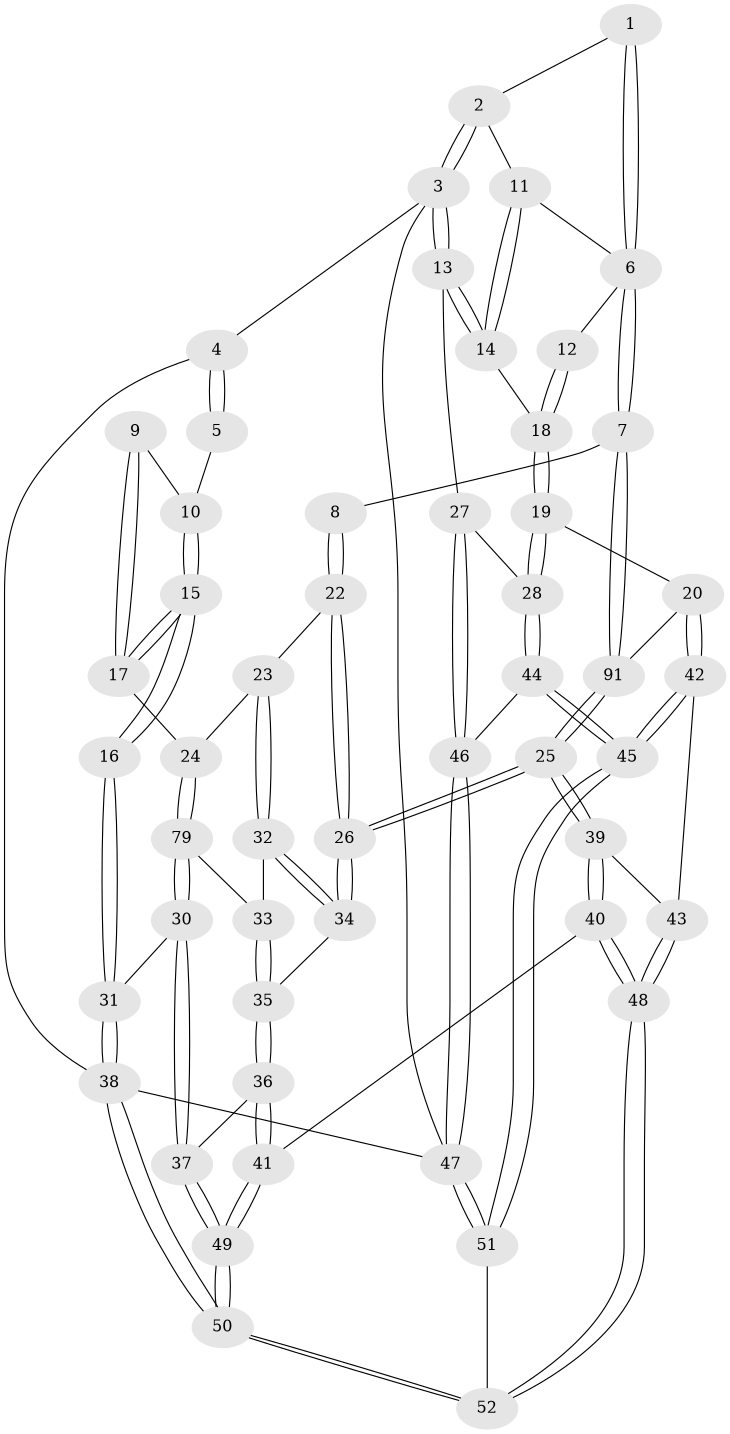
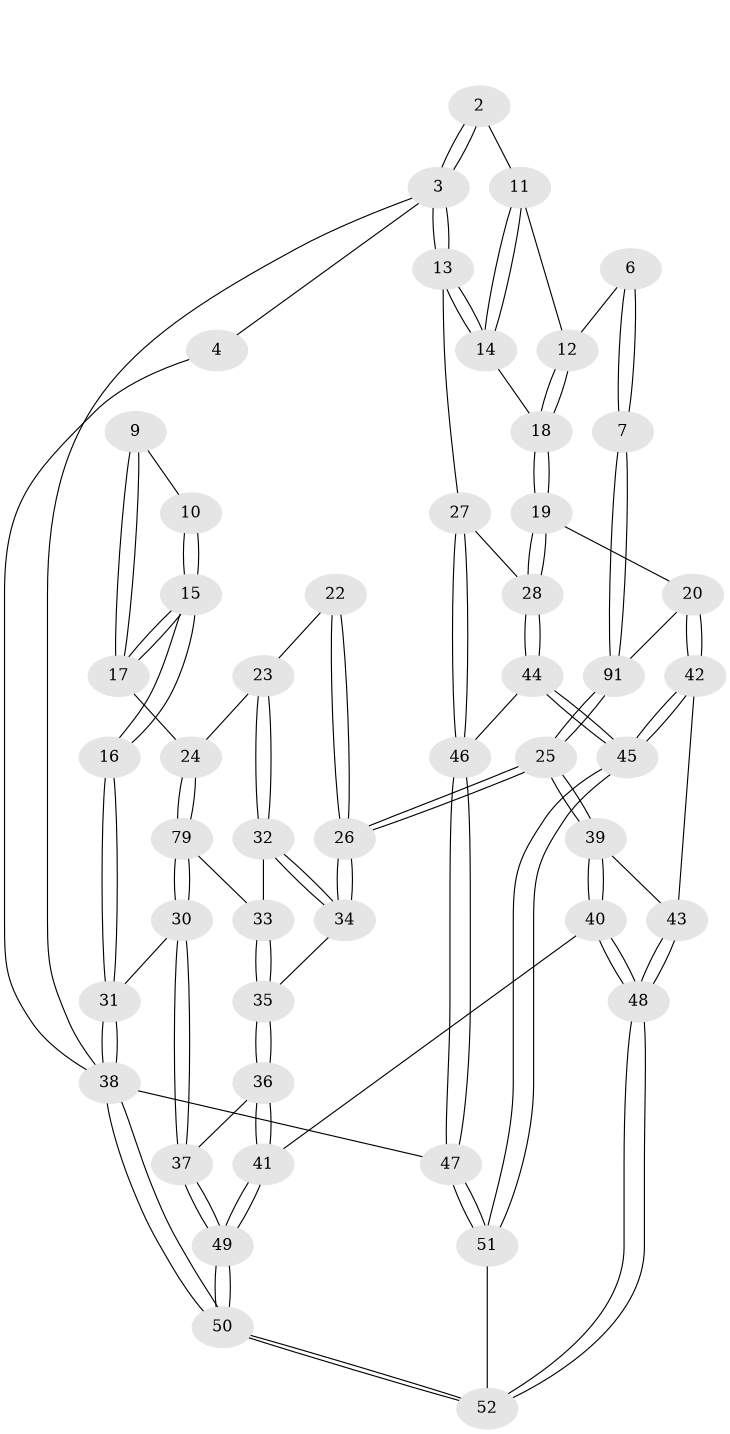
node "1": removed
edge "11" -- "6": now "11" -- "12"
node "5": removed
node "8": removed
edge "3" -- "47": now "3" -- "38"
